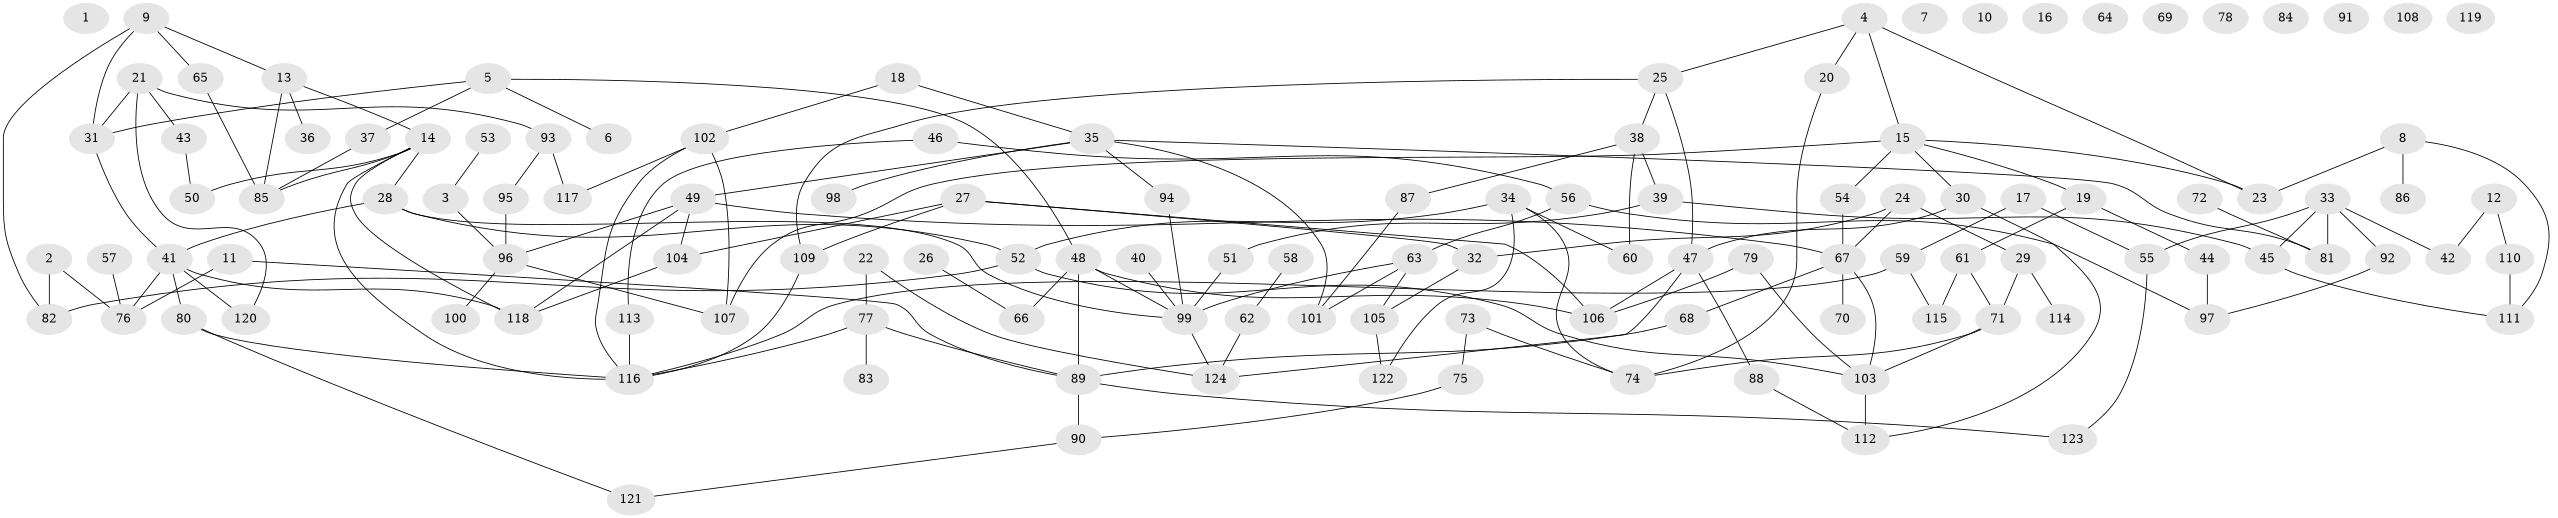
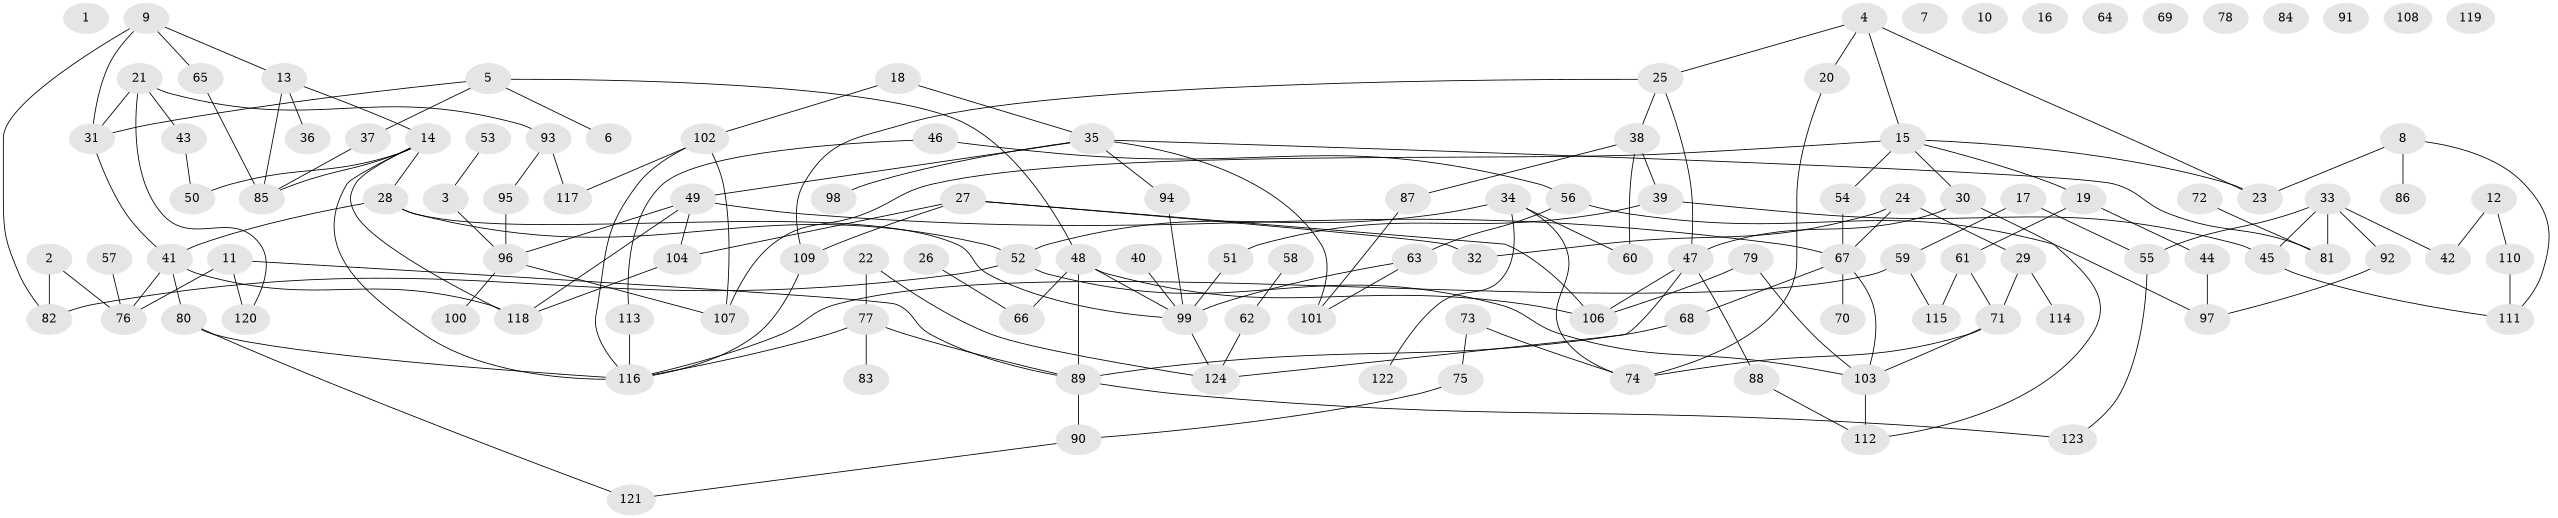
edge "41" -- "120": now "11" -- "120"
node "105": removed
